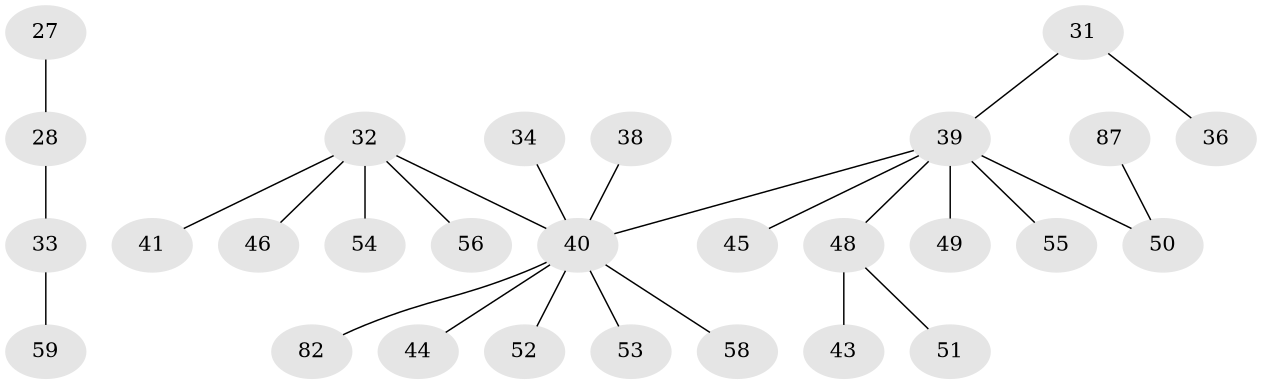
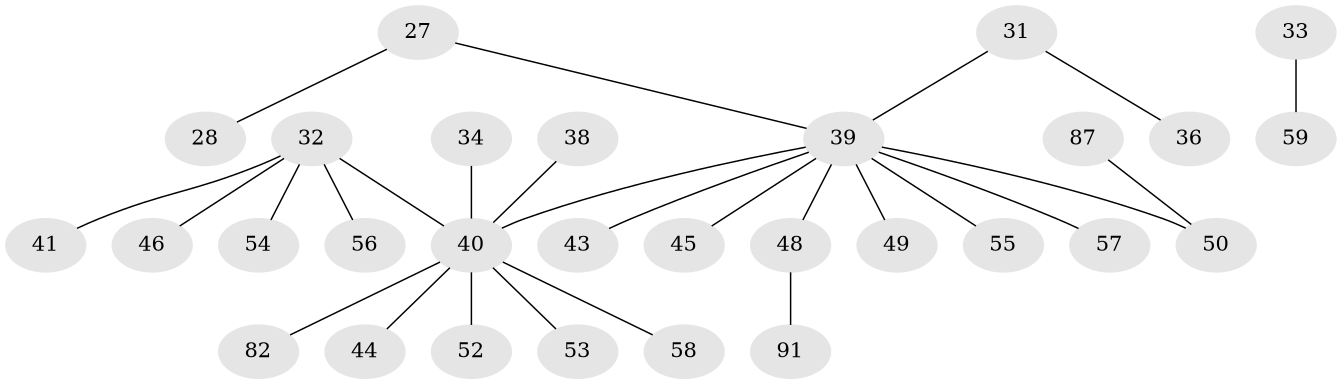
edge "27" -- "39": added
edge "28" -- "33": removed
node "57": added
edge "48" -- "43": now "39" -- "43"
node "51": label "51" -> "91"
